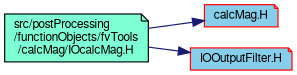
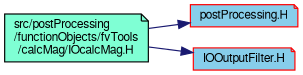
node "calcMag.H": label "calcMag.H" -> "postProcessing.H"
